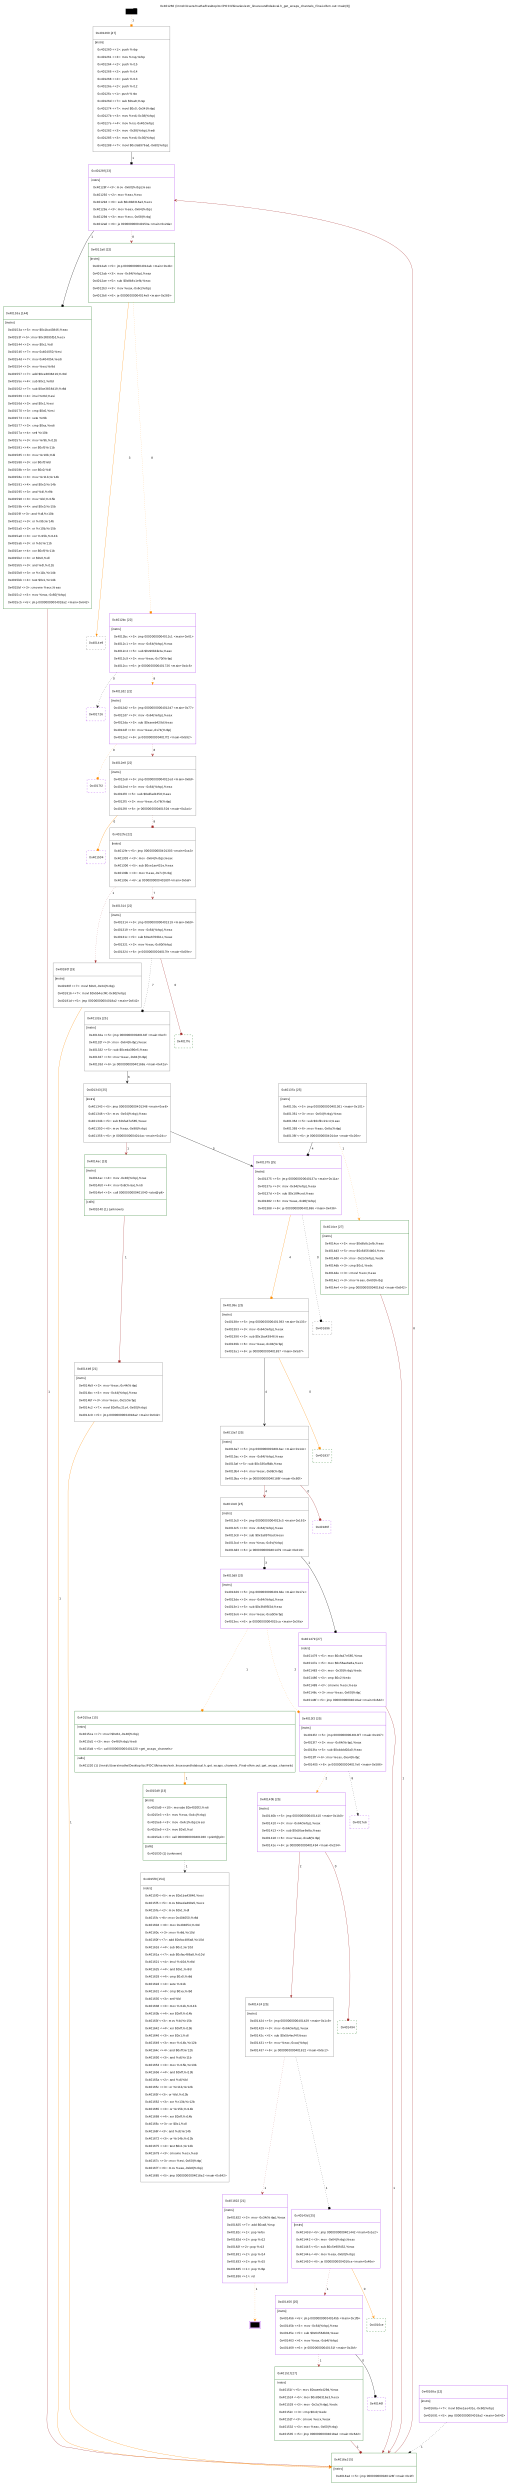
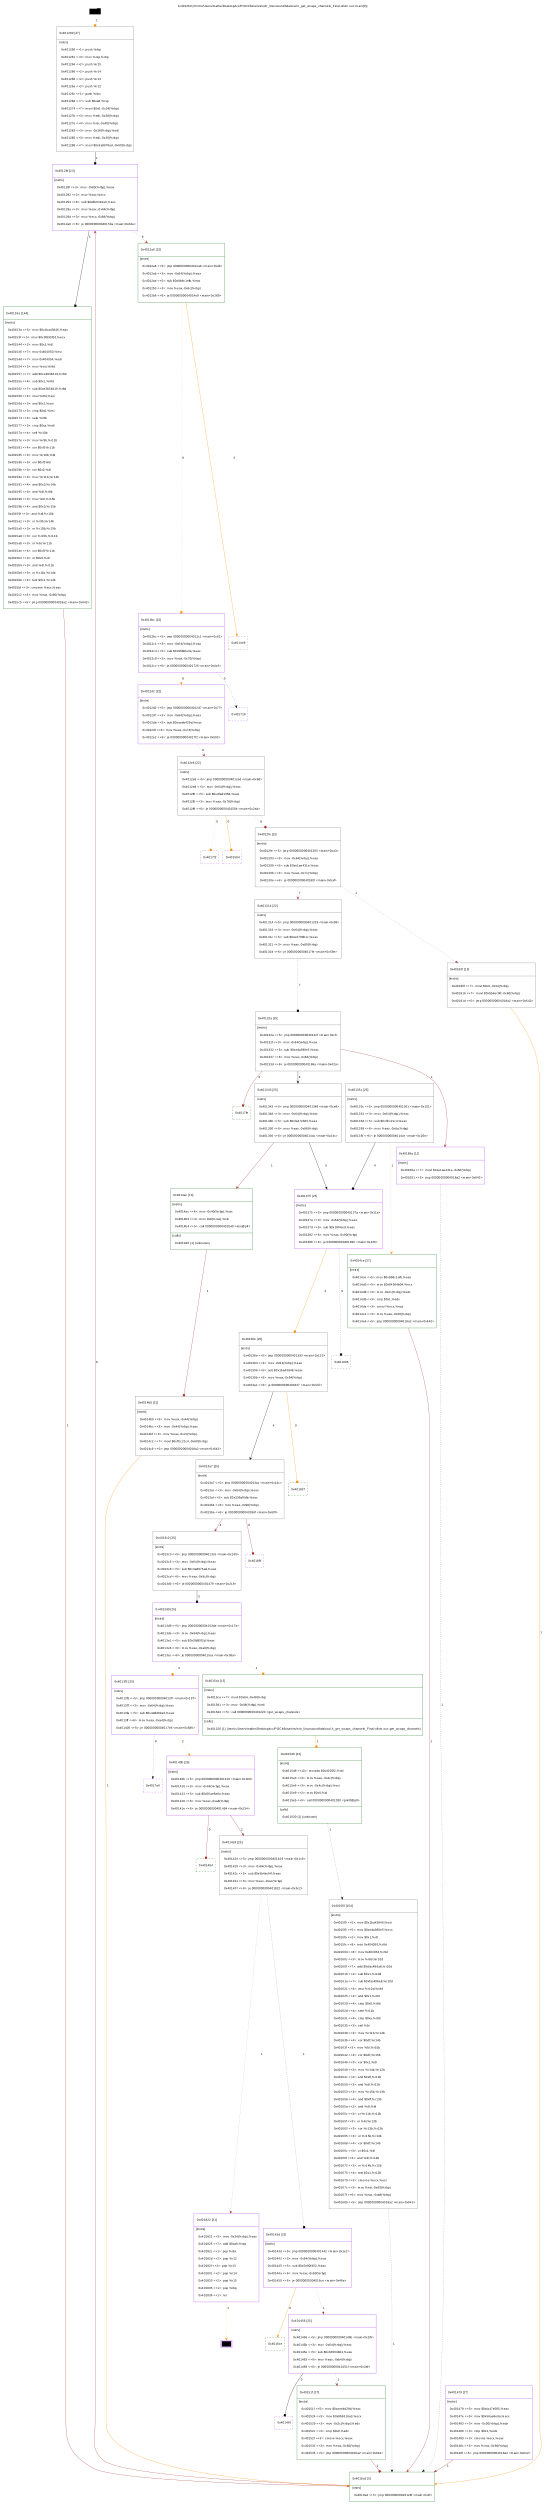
edge "0x4012d2 [22]" -> "0x4017f2": now "0x4012e8 [22]" -> "0x4017f2"
edge "0x401314 [22]" -> "0x4017fe": now "0x40132a [25]" -> "0x4017fe"
edge "0x40132a [25]" -> "0x40168a [12]": added, label "1"
edge "0x4013c0 [25]" -> "0x401479 [27]": removed, label "1"
edge "0x4015f0 [154]" -> "0x4018a2 [5]": added, label "1"
